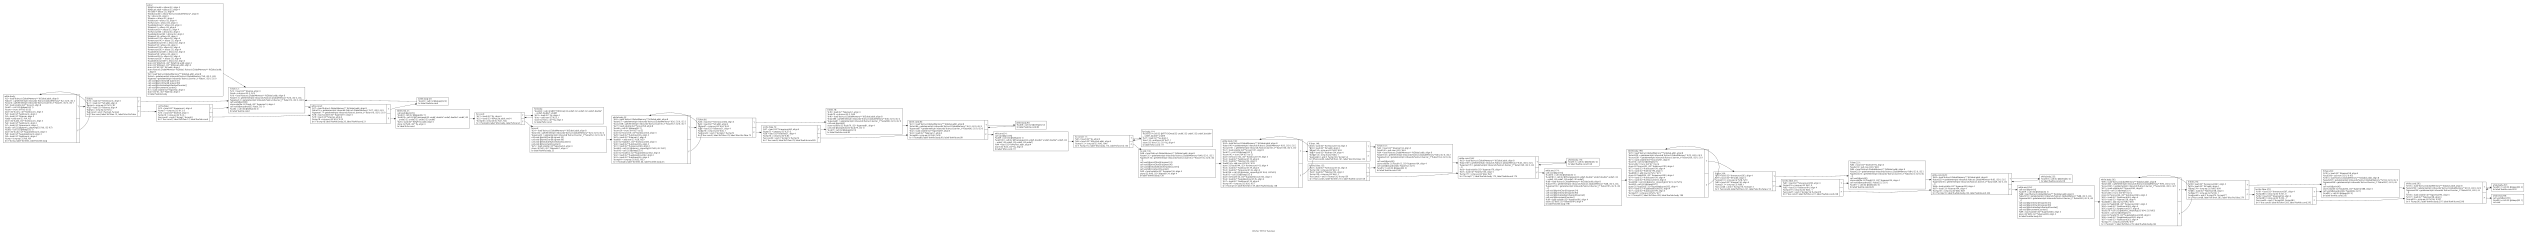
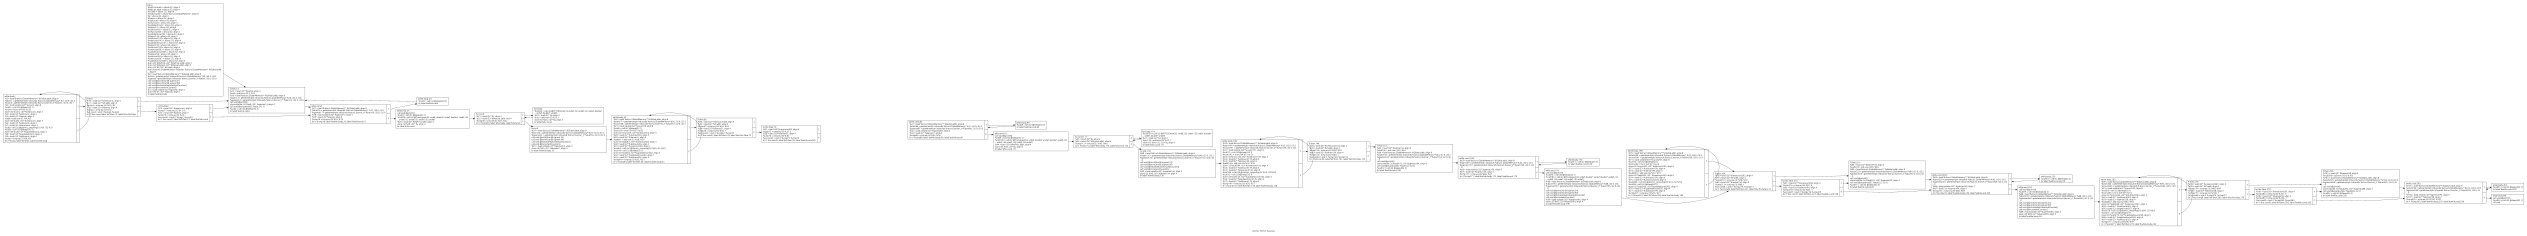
node "if.then.78:": removed
edge "lor.lhs.false.72:" -> "while.cond.85:": removed
node "lor.lhs.false.155:": removed
edge "while.end.174:" -> "while.body.198:": now "while.end.174:" -> "if.then.209:"
